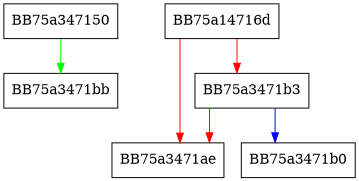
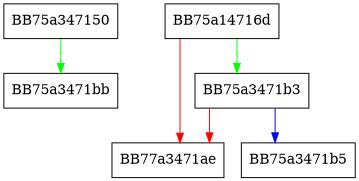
edge "BB75a14716d" -> "BB75a3471b3": color red -> green
node "BB75a3471ae": label "BB75a3471ae" -> "BB77a3471ae"
node "BB75a3471b0": label "BB75a3471b0" -> "BB75a3471b5"
